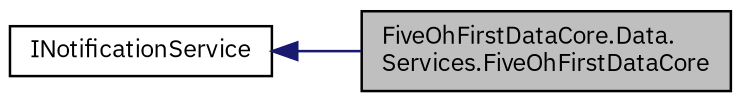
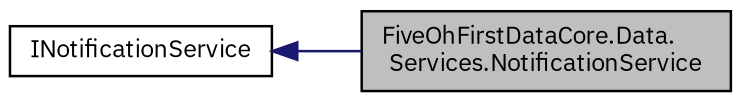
node "FiveOhFirstDataCore.Data. Services.FiveOhFirstDataCore": label "FiveOhFirstDataCore.Data. Services.FiveOhFirstDataCore" -> "FiveOhFirstDataCore.Data. Services.NotificationService"
